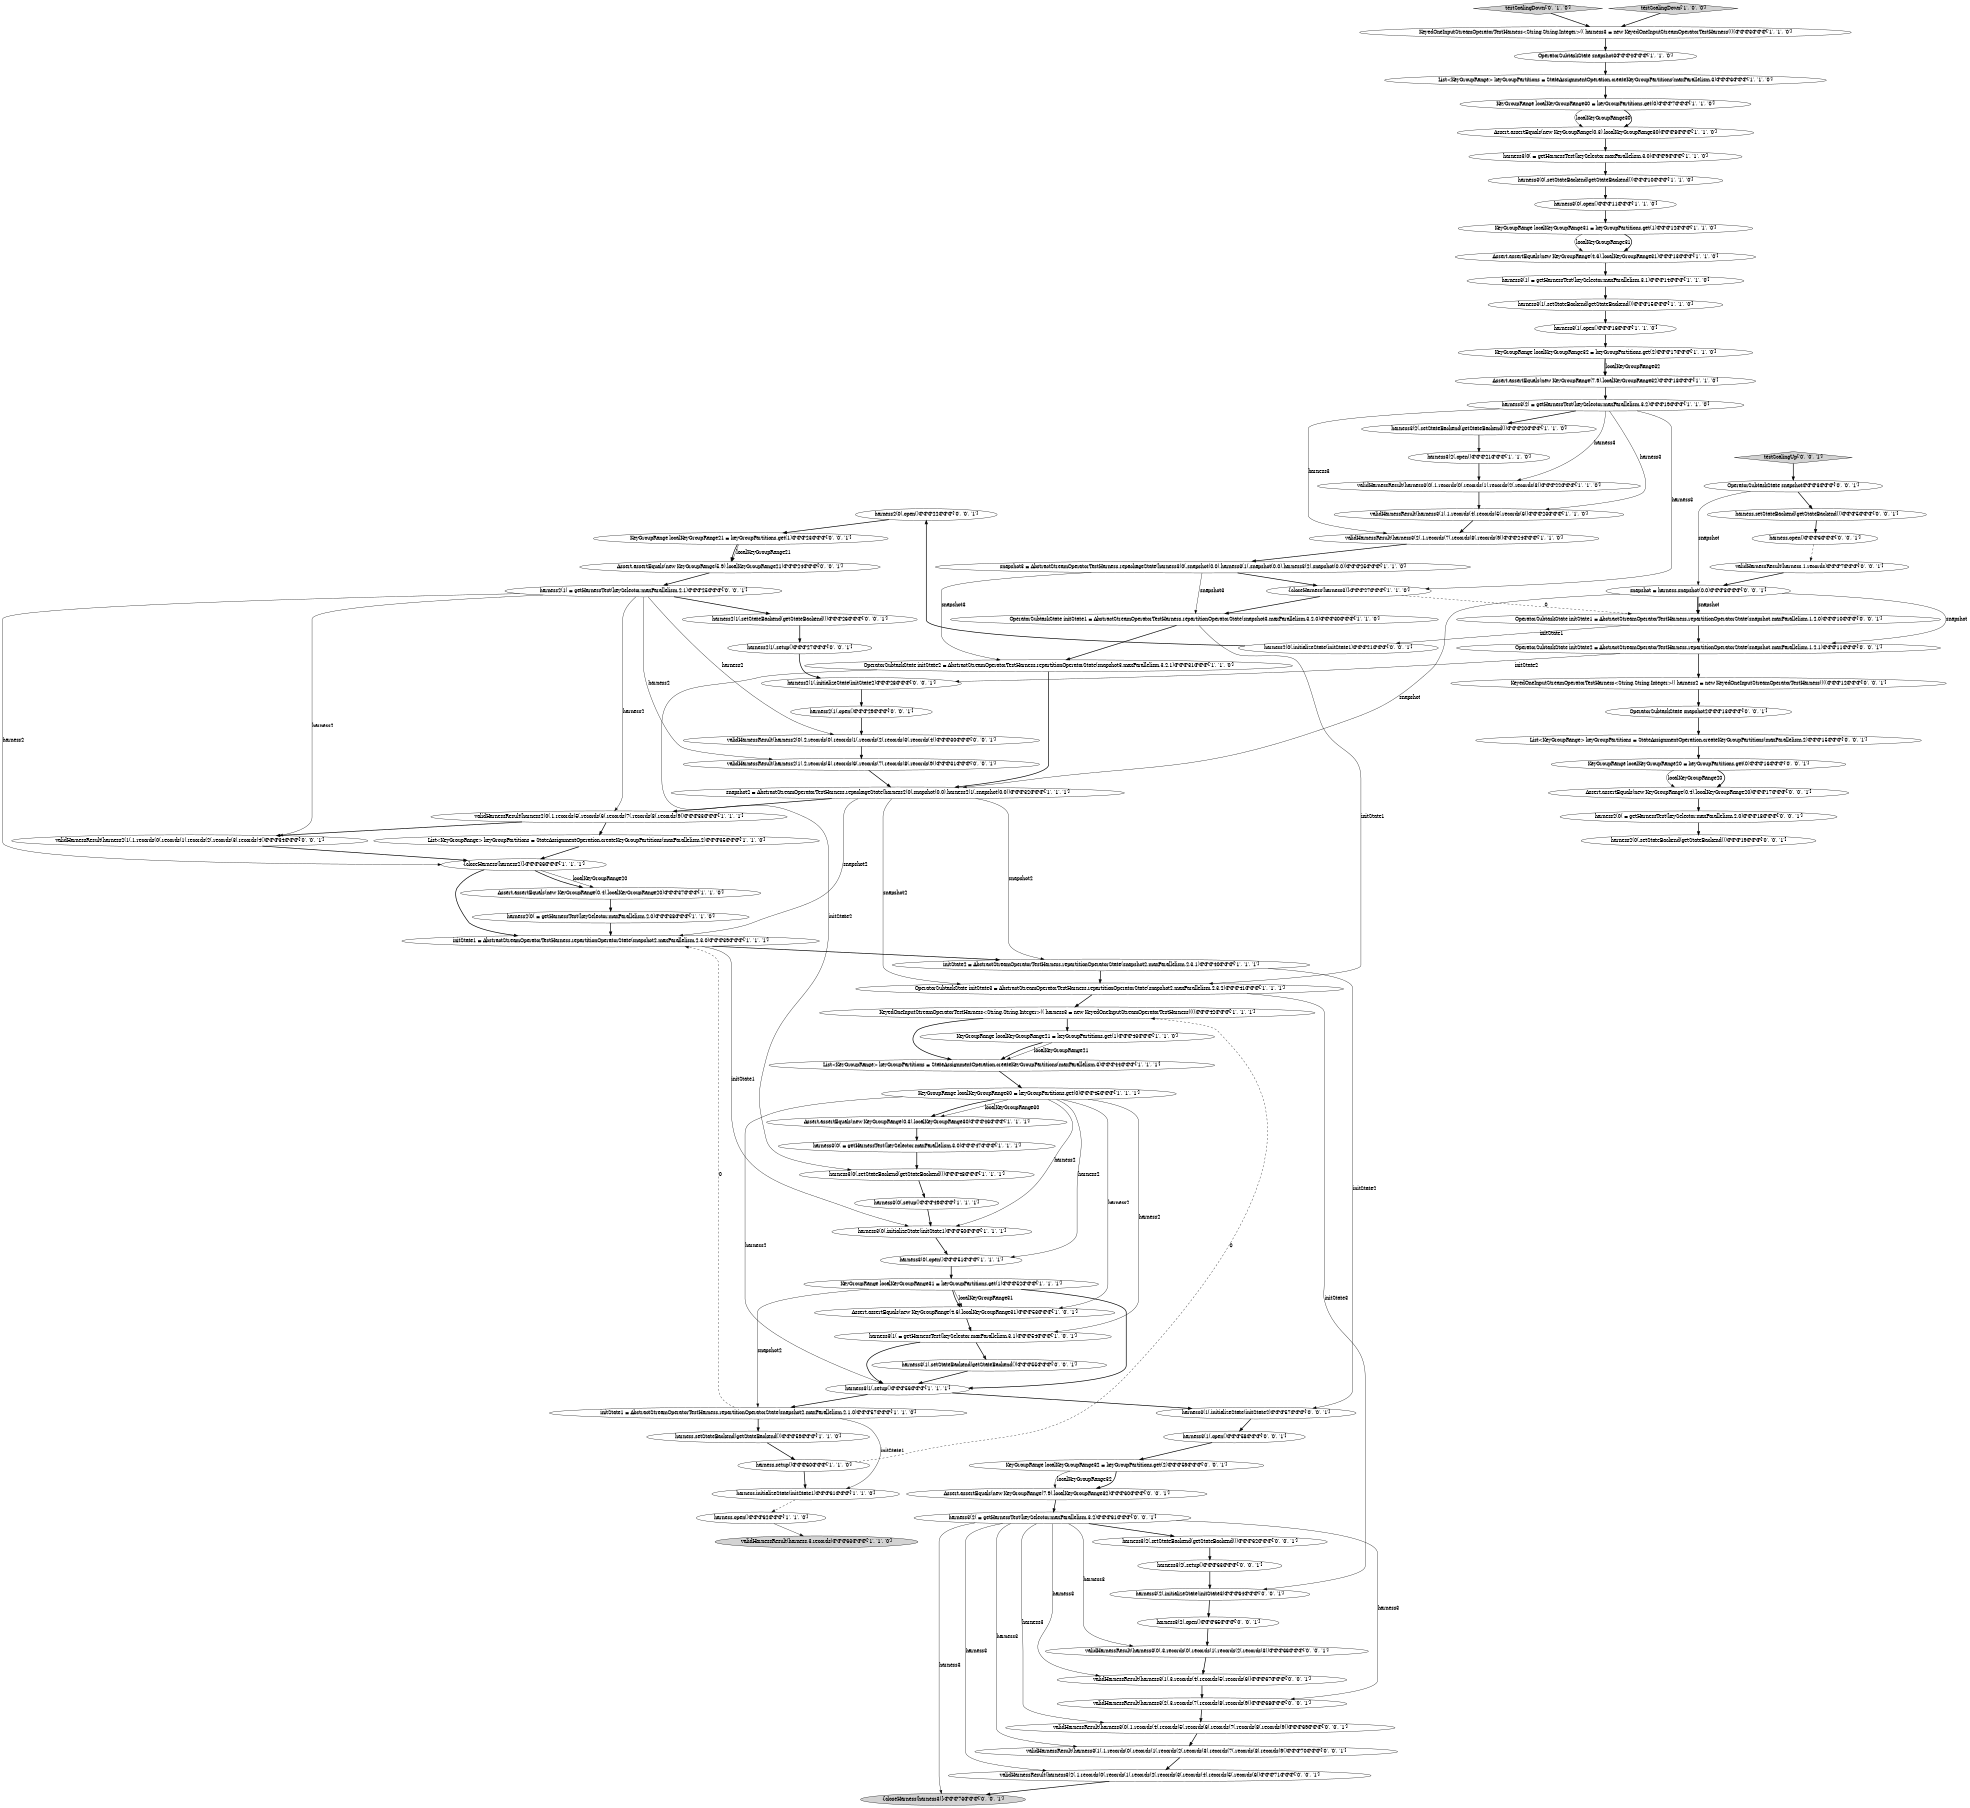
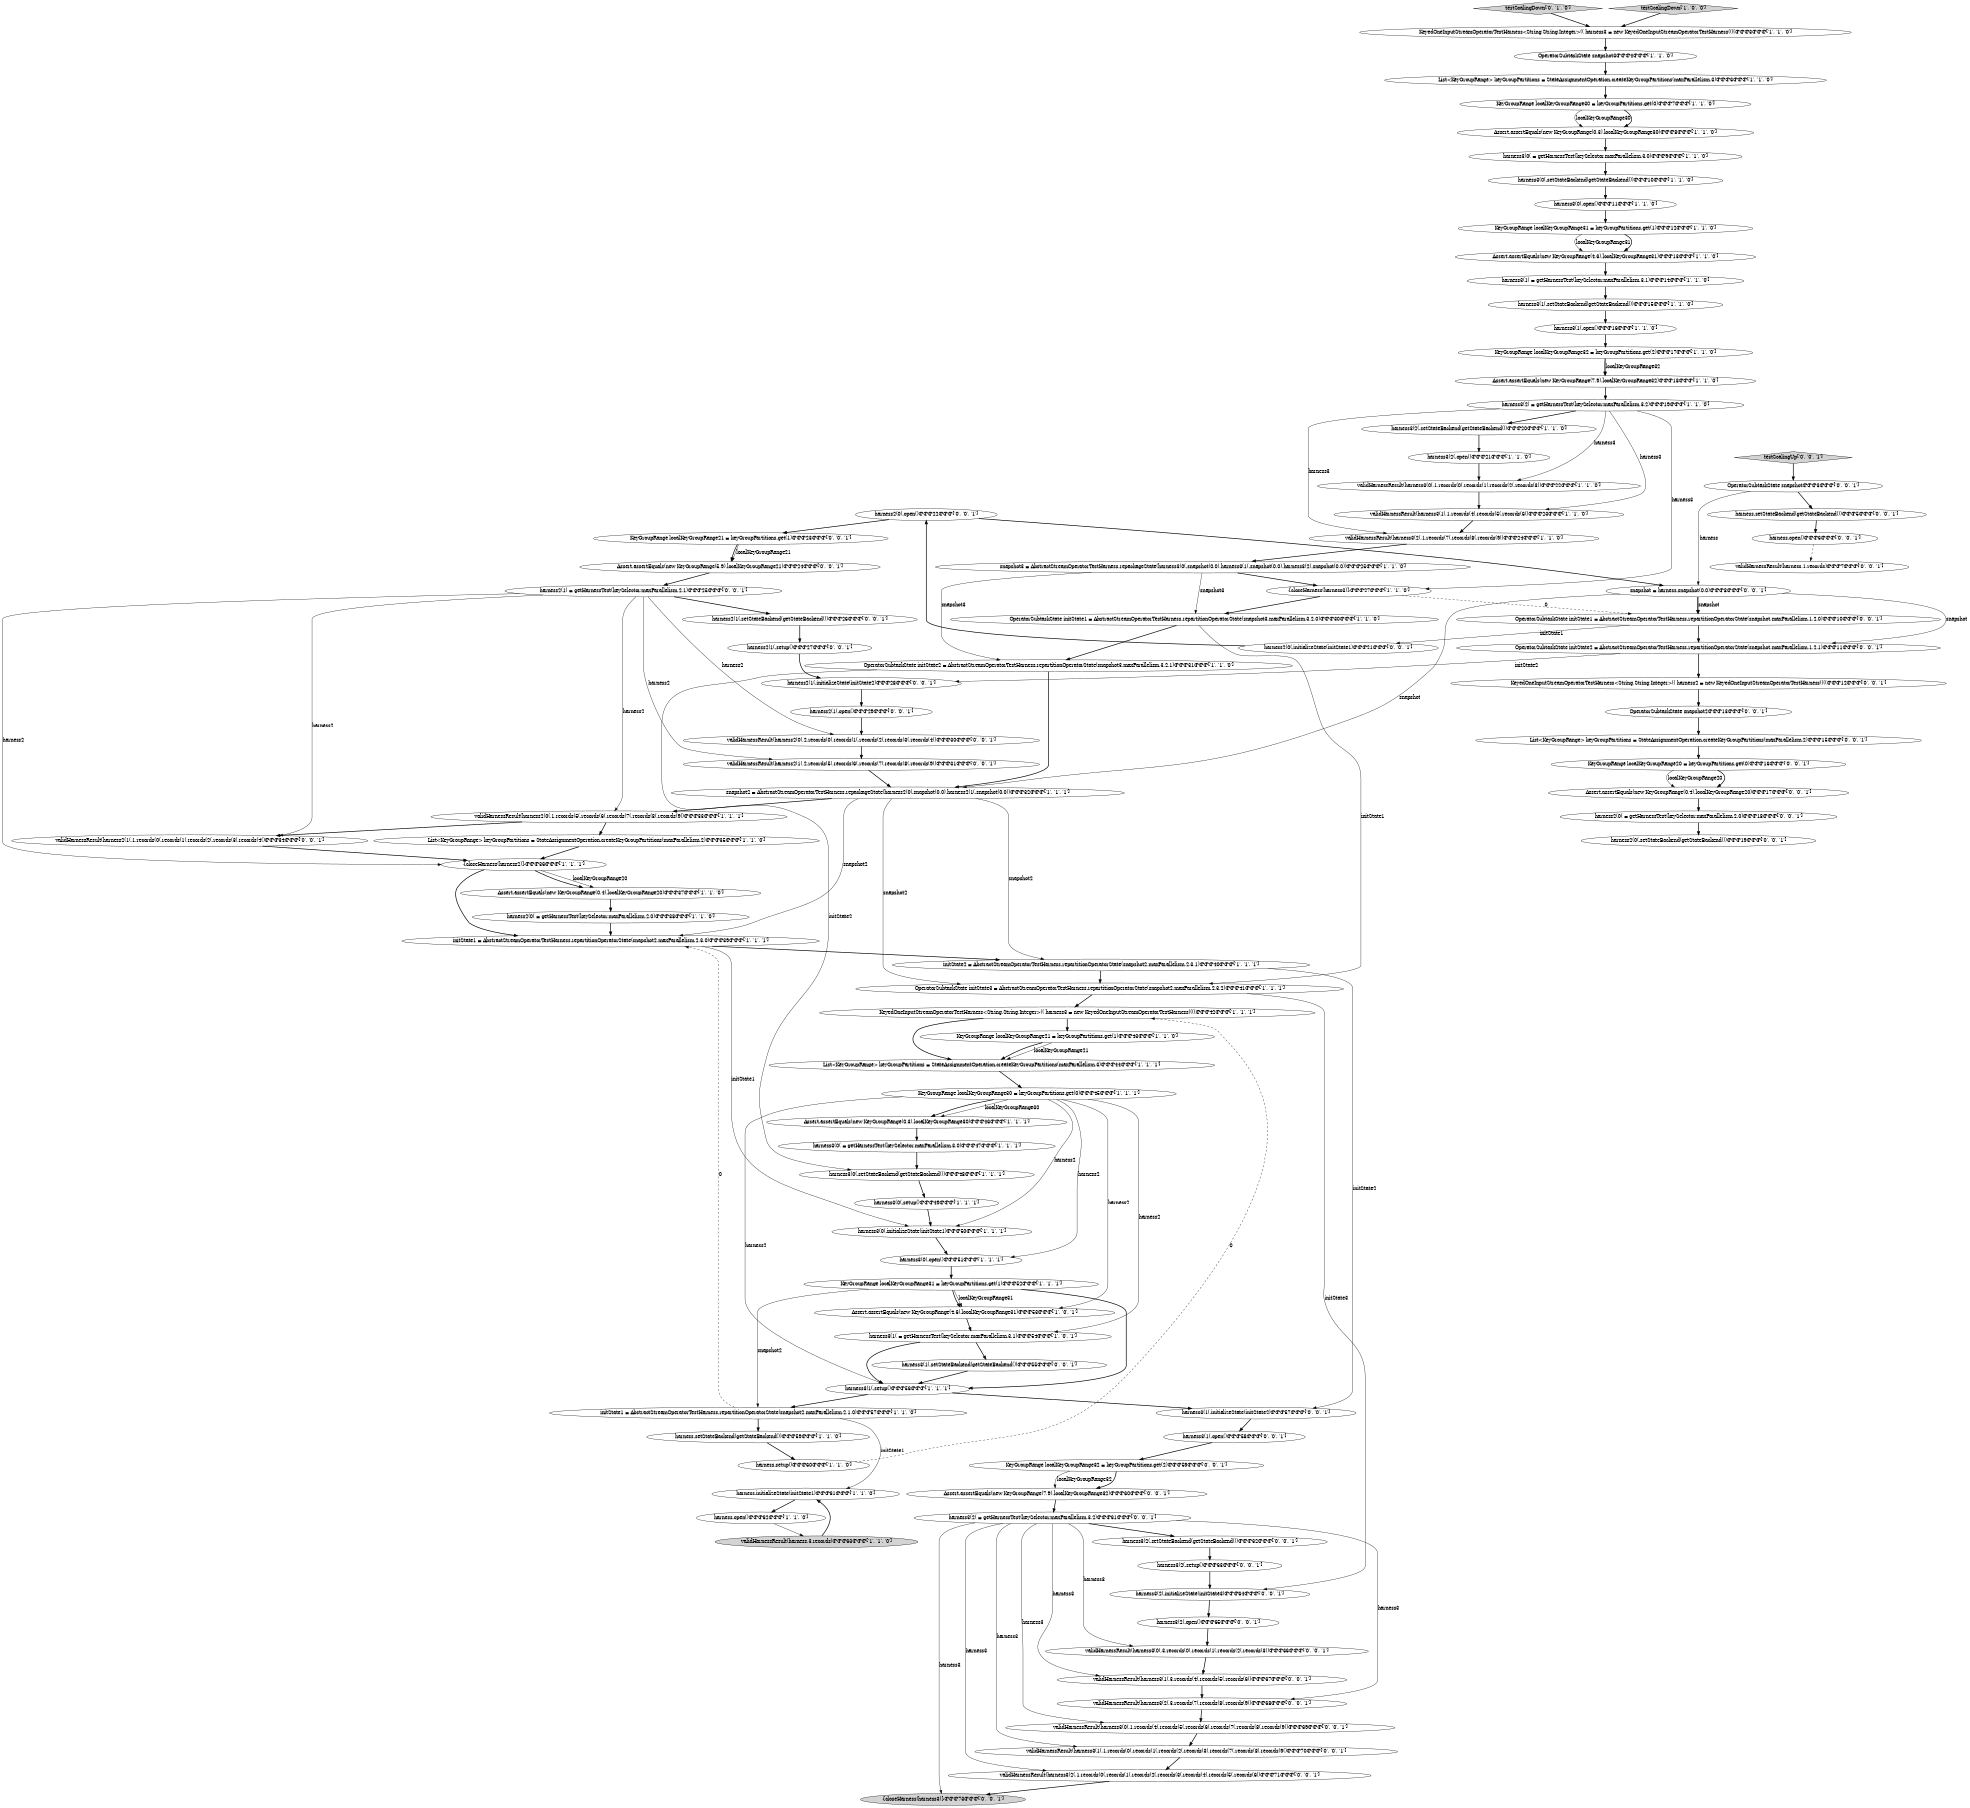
edge "OperatorSubtaskState snapshot@@@3@@@['0', '0', '1']" -> "snapshot = harness.snapshot(0,0)@@@8@@@['0', '0', '1']": label "snapshot" -> "harness"
edge "validHarnessResult(harness,1,records)@@@7@@@['0', '0', '1']" -> "snapshot = harness.snapshot(0,0)@@@8@@@['0', '0', '1']": now "harness2(0(.open()@@@22@@@['0', '0', '1']" -> "snapshot = harness.snapshot(0,0)@@@8@@@['0', '0', '1']"
edge "harness.setup()@@@60@@@['1', '1', '0']" -> "harness.initializeState(initState1)@@@61@@@['1', '1', '0']": now "validHarnessResult(harness,3,records)@@@63@@@['1', '1', '0']" -> "harness.initializeState(initState1)@@@61@@@['1', '1', '0']"
edge "harness.initializeState(initState1)@@@61@@@['1', '1', '0']" -> "harness.open()@@@62@@@['1', '1', '0']": style dashed -> bold
